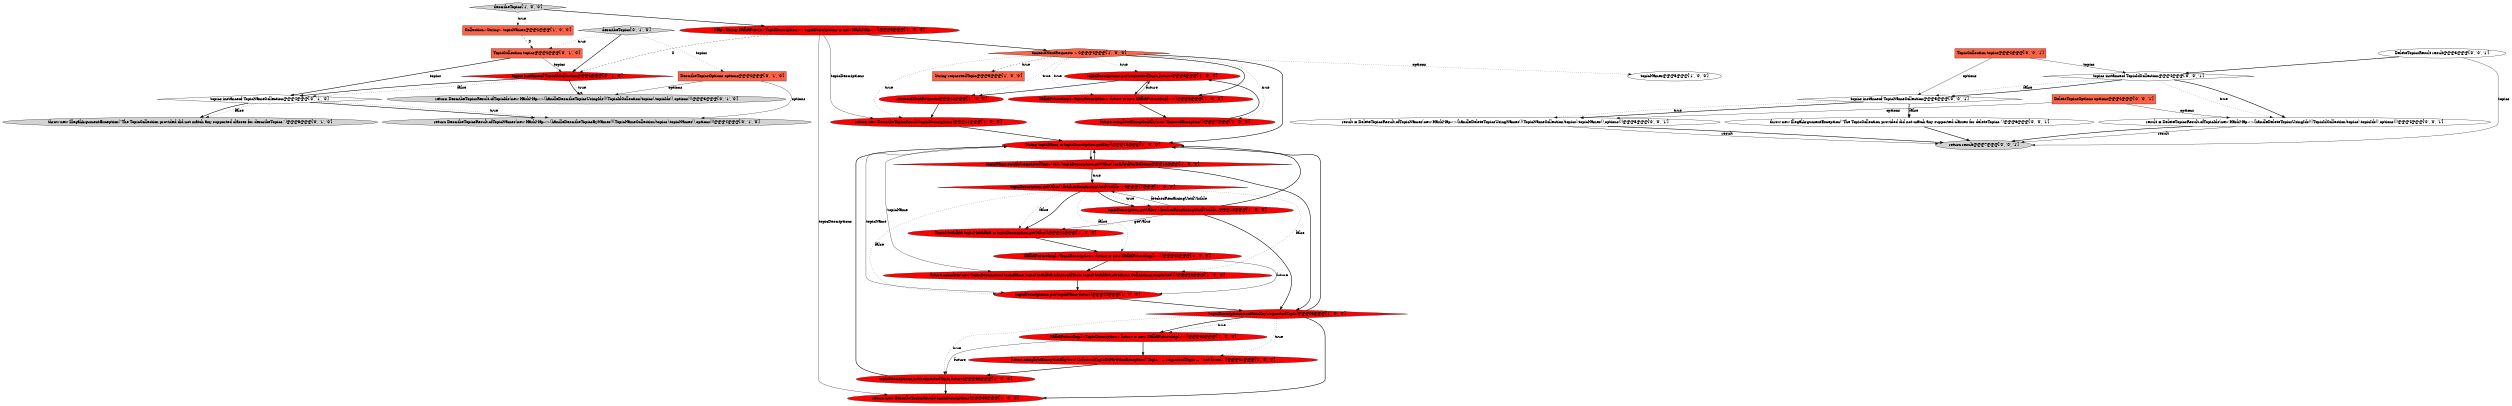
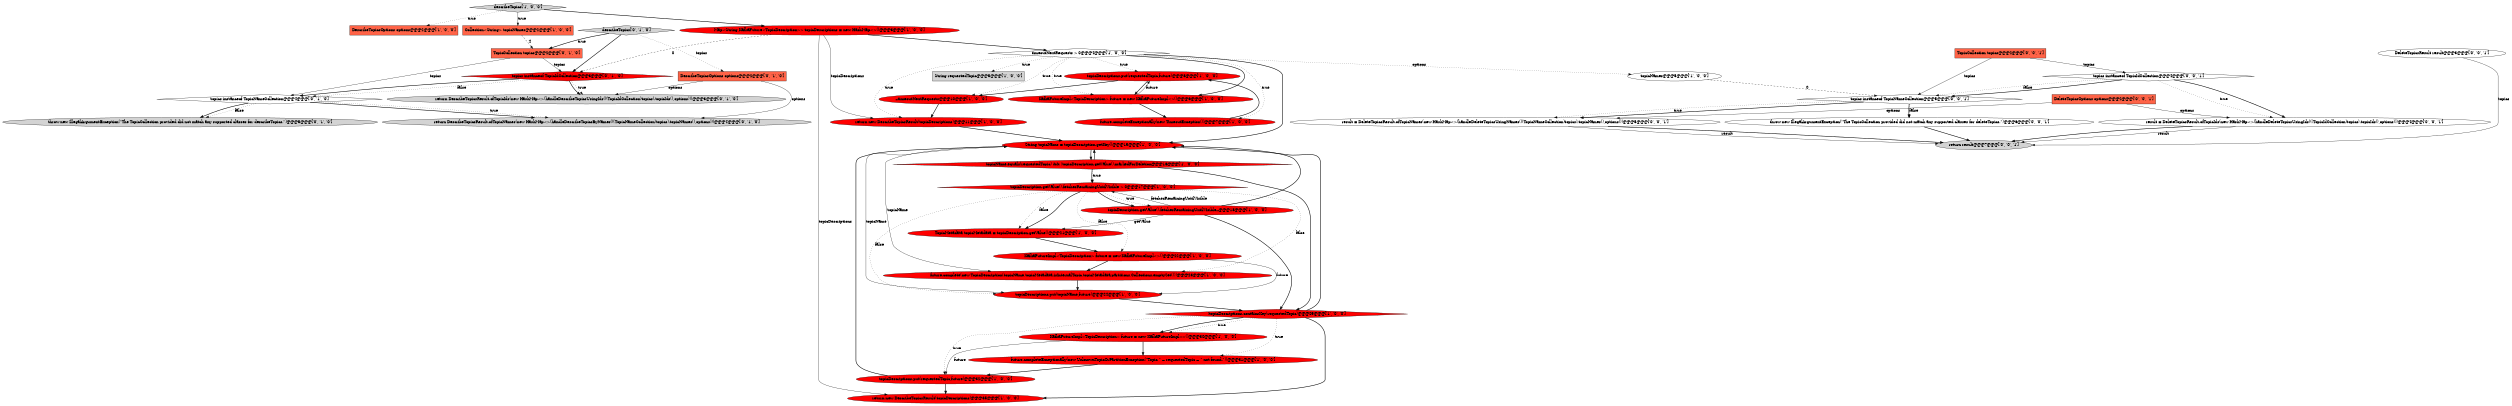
edge "describeTopics['1', '0', '0']" -> "Collection<String> topicNames@@@2@@@['1', '0', '0']": style dotted -> solid
node "DescribeTopicsOptions options@@@2@@@['1', '0', '0']": added
edge "describeTopics['0', '1', '0']" -> "TopicCollection topics@@@2@@@['0', '1', '0']": style dotted -> bold
edge "Collection<String> topicNames@@@2@@@['1', '0', '0']" -> "TopicCollection topics@@@2@@@['0', '1', '0']": label "0" -> "4"
node "timeoutNextRequests > 0@@@4@@@['1', '0', '0']": fillcolor tomato -> white
edge "timeoutNextRequests > 0@@@4@@@['1', '0', '0']" -> "String requestedTopic@@@5@@@['1', '0', '0']": style dashed -> dotted
edge "DeleteTopicsResult result@@@3@@@['0', '0', '1']" -> "topics instanceof TopicIdCollection@@@4@@@['0', '0', '1']": removed
edge "TopicCollection topics@@@2@@@['0', '1', '0']" -> "topics instanceof TopicNameCollection@@@4@@@['0', '1', '0']": style bold -> solid
node "String requestedTopic@@@5@@@['1', '0', '0']": fillcolor tomato -> lightgray
edge "TopicCollection topics@@@2@@@['0', '0', '1']" -> "topics instanceof TopicNameCollection@@@5@@@['0', '0', '1']": label "options" -> "topics"
edge "topicNames@@@5@@@['1', '0', '0']" -> "topics instanceof TopicNameCollection@@@5@@@['0', '0', '1']": added, label "0"
